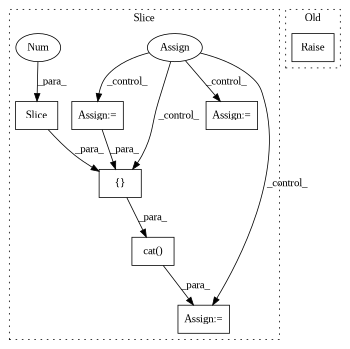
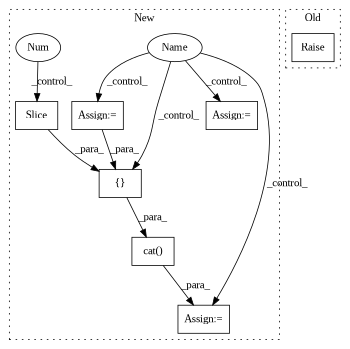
cluster "Slice": label "Slice" -> "New"
node "Assign": label "Assign" -> "Name"
edge "Num" -> "Slice": label "_para_" -> "_control_"
